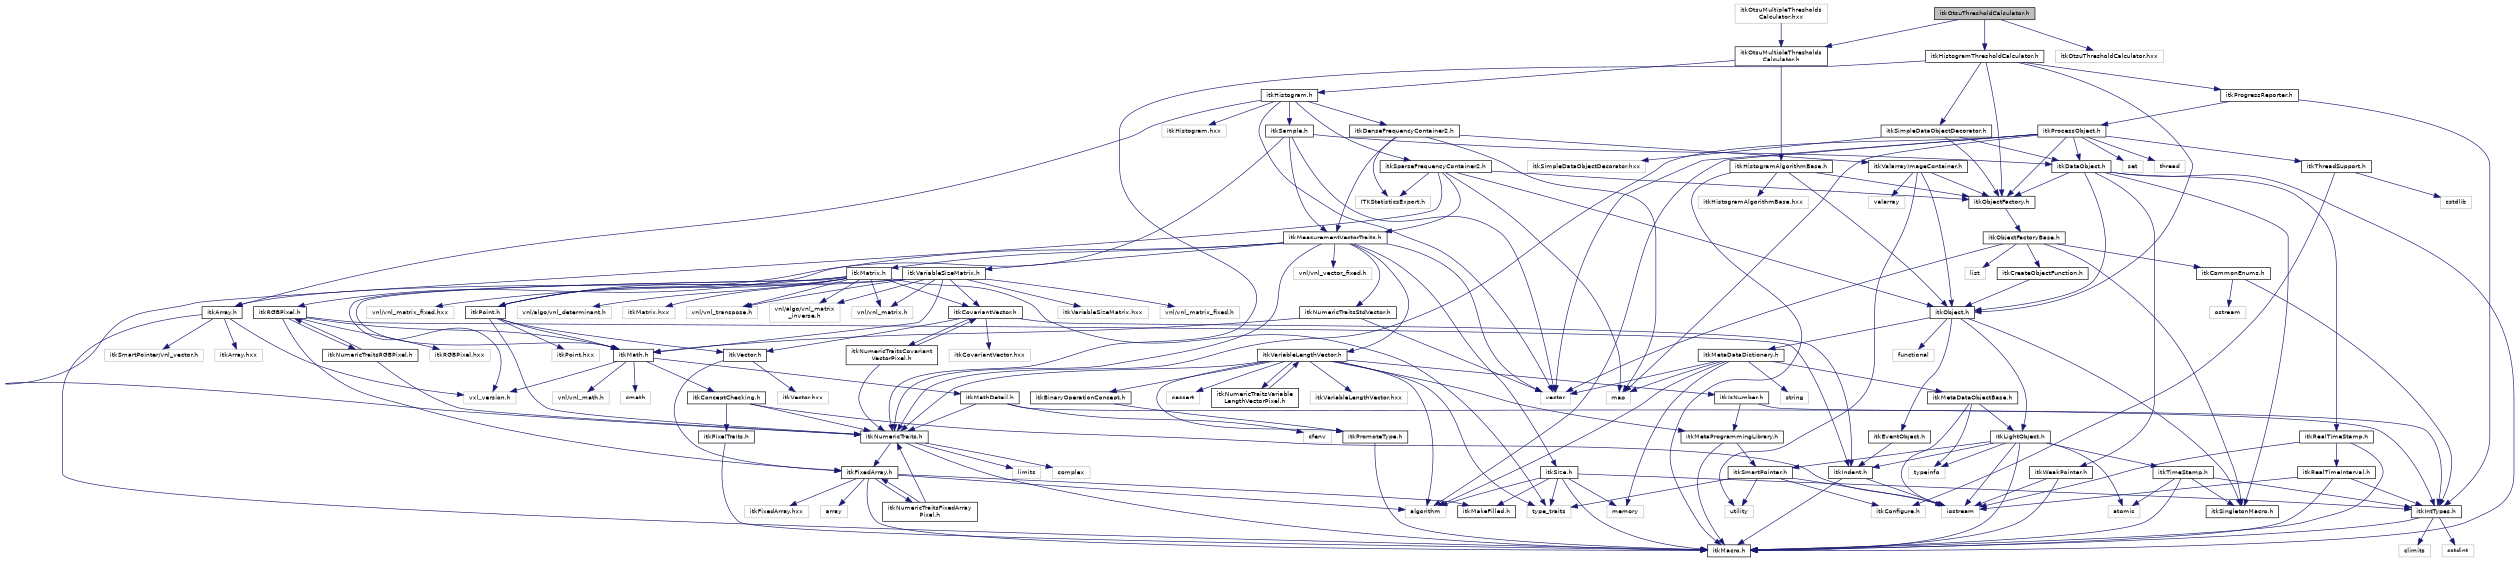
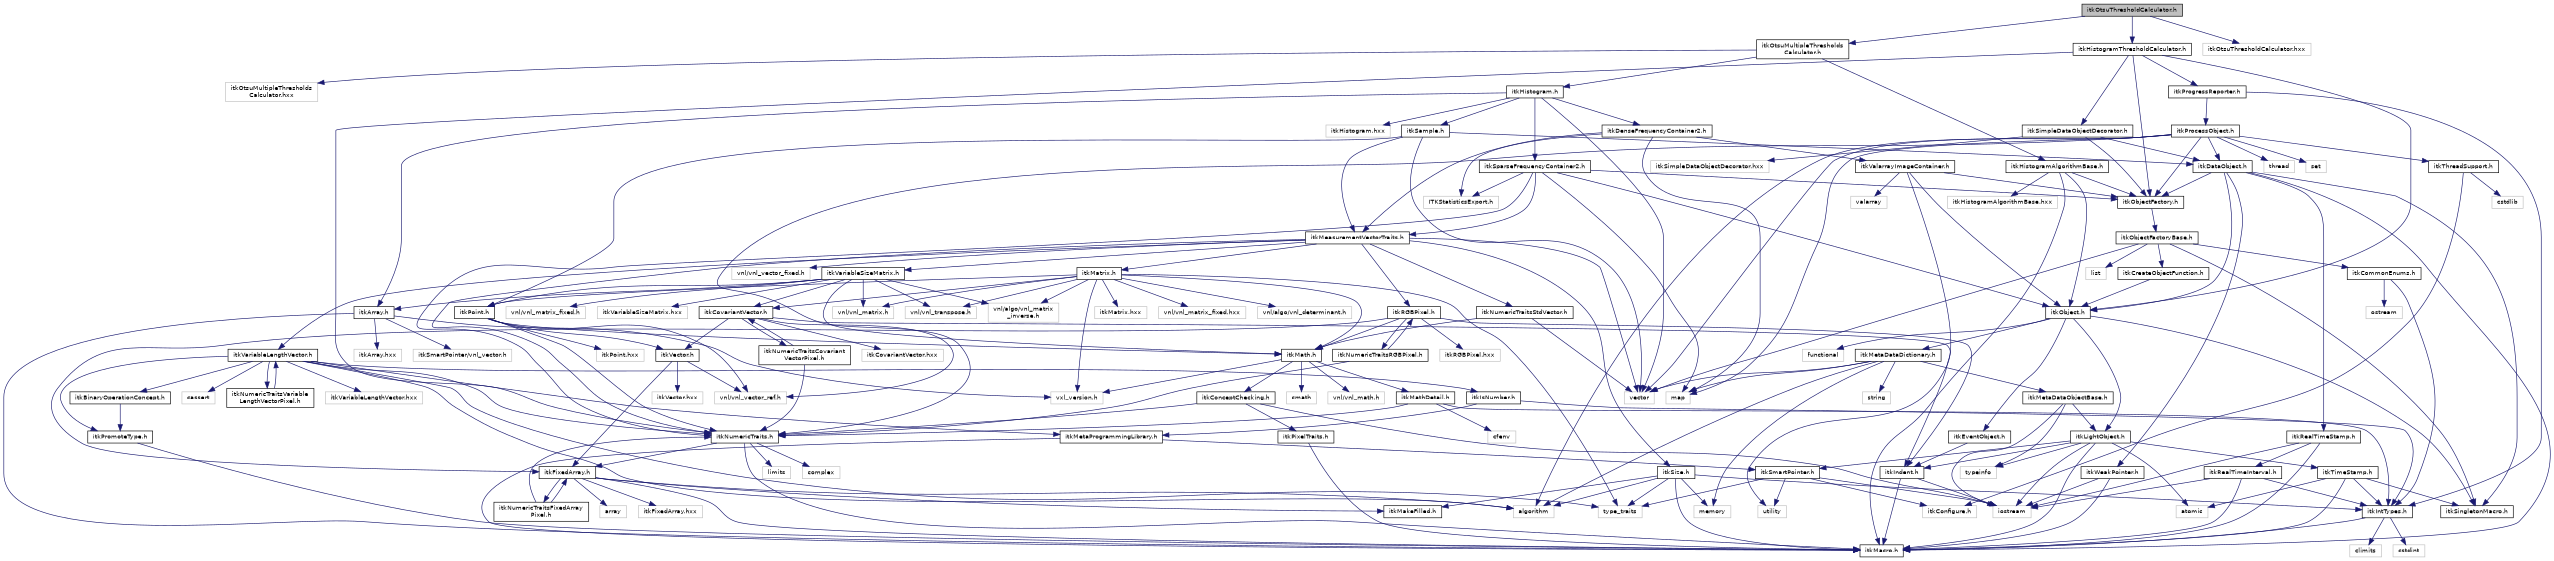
edge "itkOtsuMultipleThresholds Calculator.hxx" -> "itkOtsuMultipleThresholds Calculator.h": reversed
node "vnl/vnl_vector_ref.h": added
